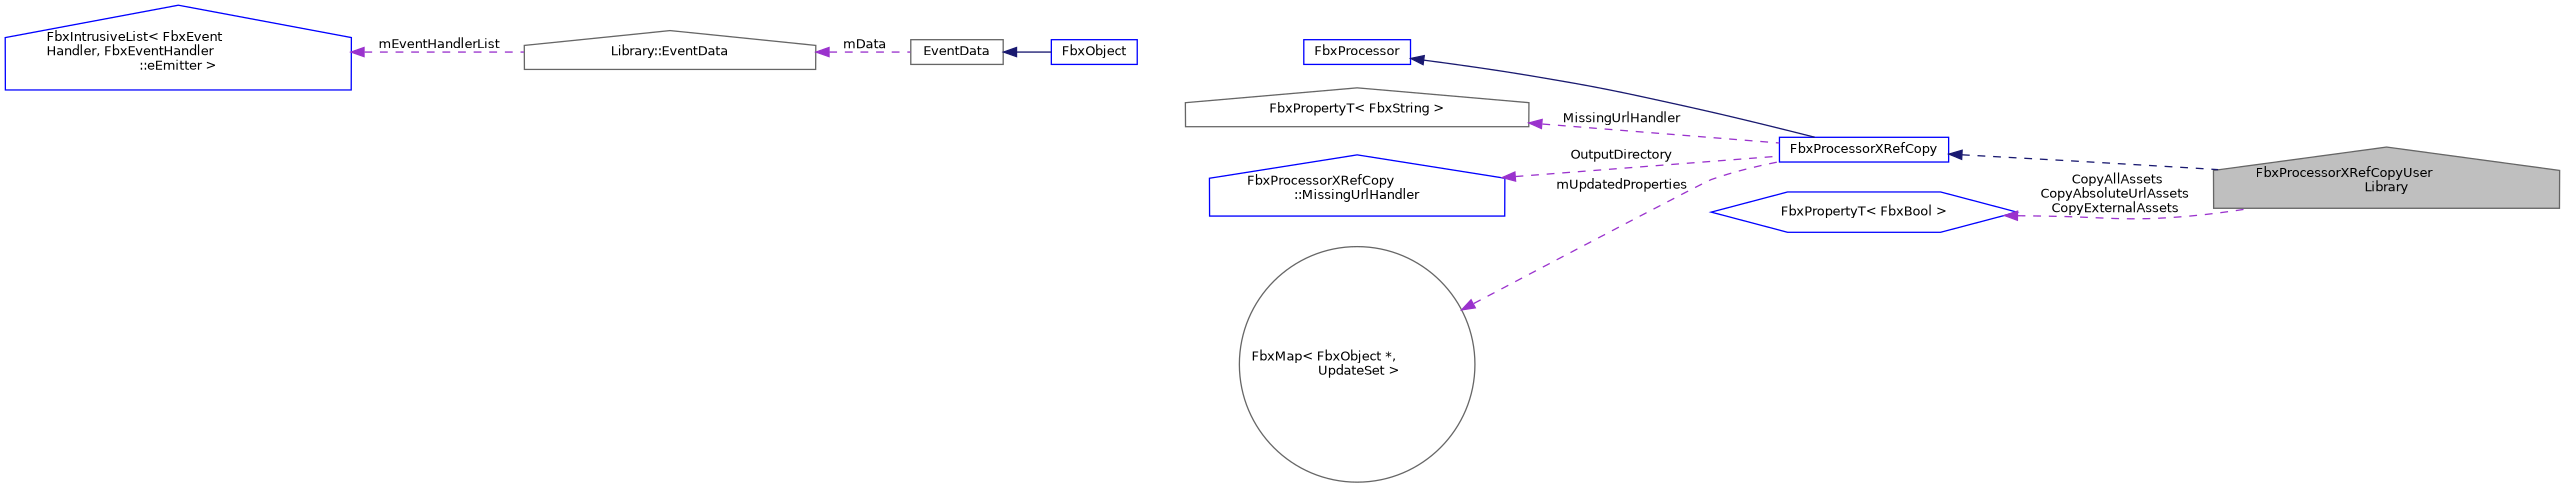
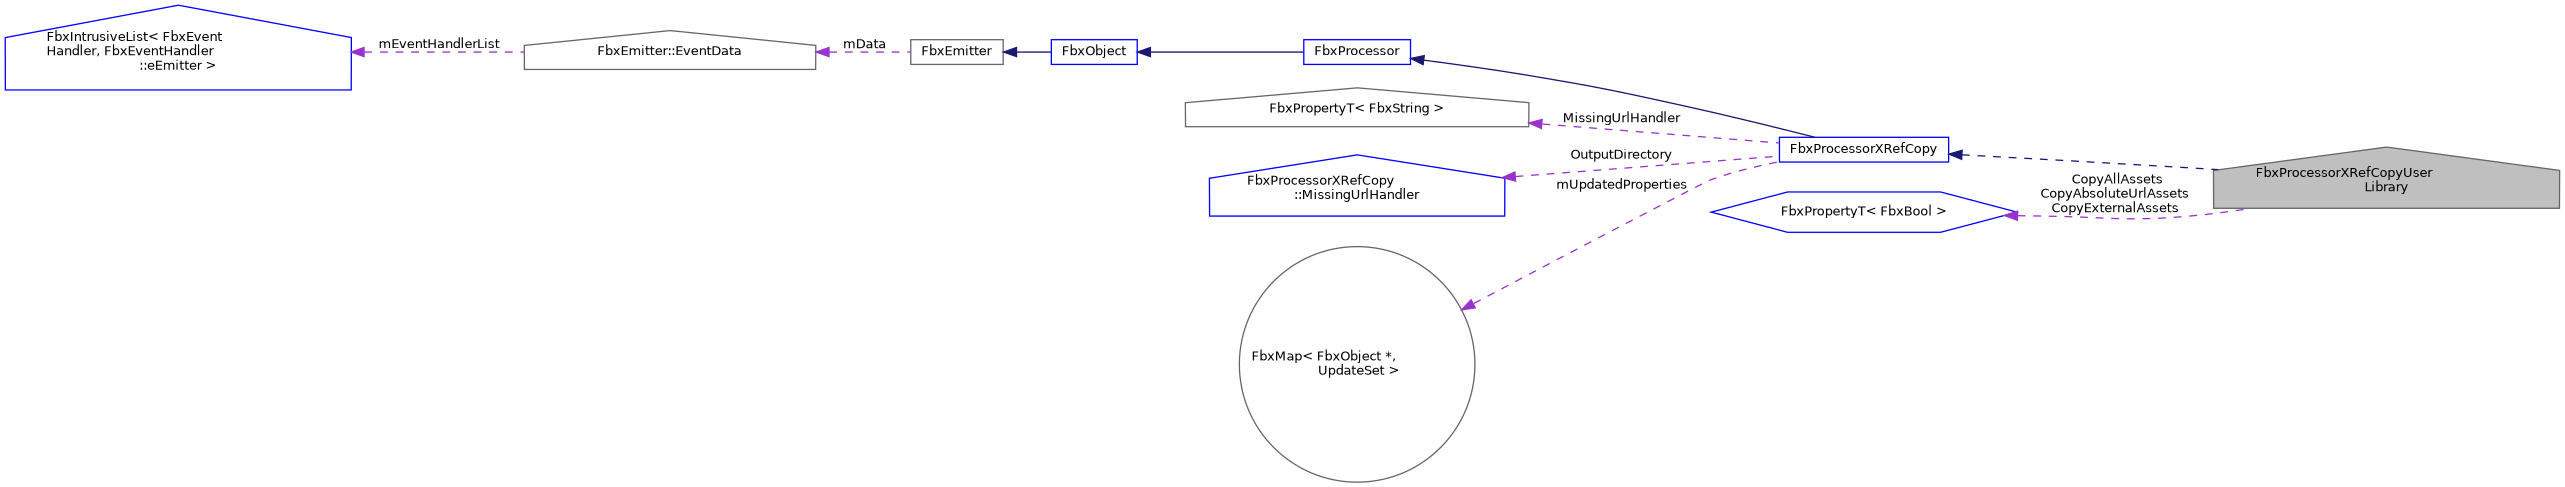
node "Library::EventData": label "Library::EventData" -> "FbxEmitter::EventData"
node "EventData": label "EventData" -> "FbxEmitter"
edge "FbxProcessor" -> "FbxObject": added
